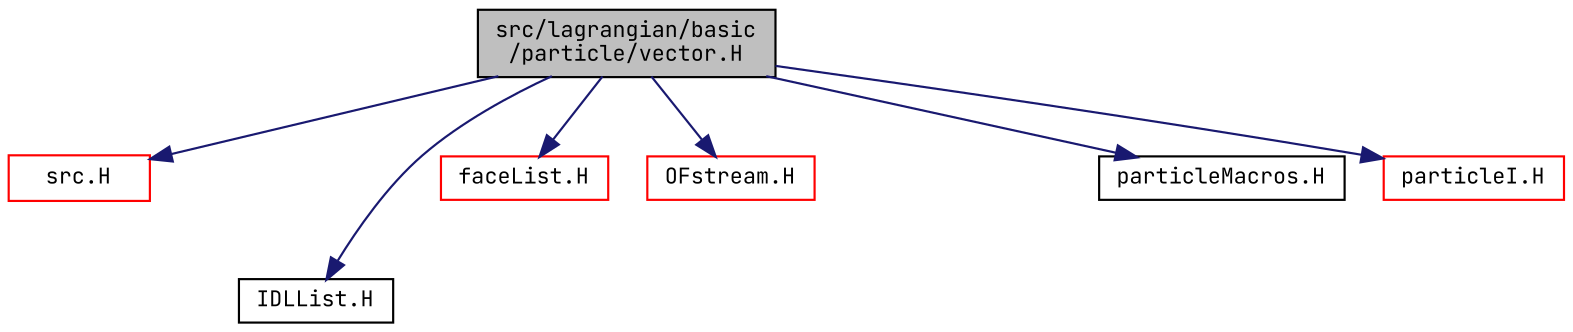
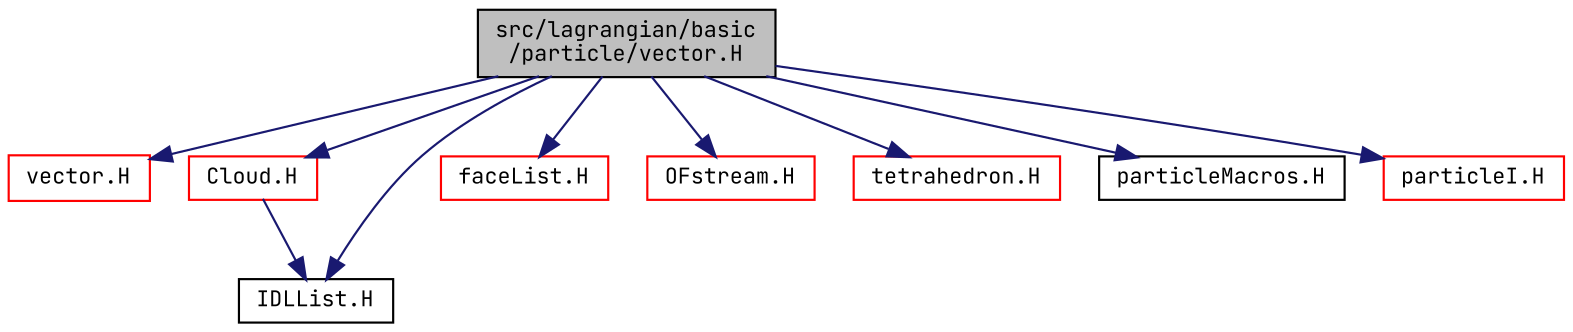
node "src.H": label "src.H" -> "vector.H"
node "Cloud.H": added
node "tetrahedron.H": added
